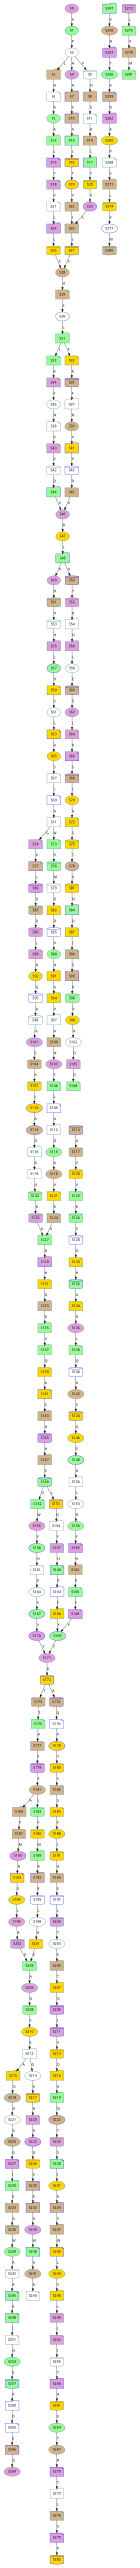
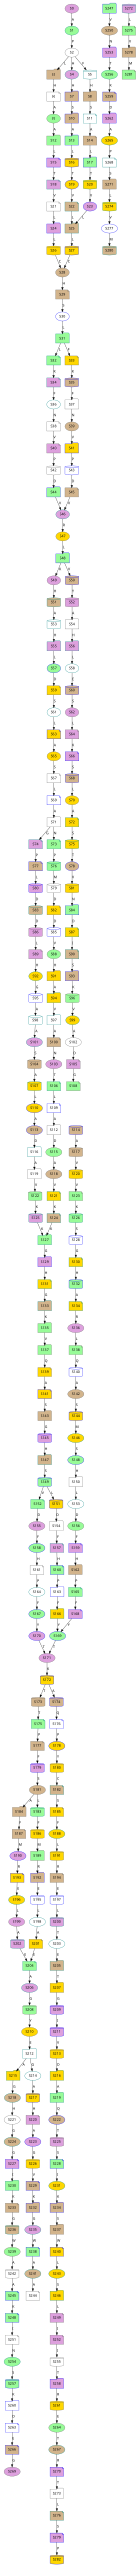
edge "S144" -> "S146": label "G" -> "M"
edge "S152" -> "S155": label "W" -> "D"
